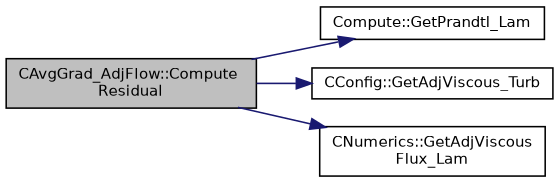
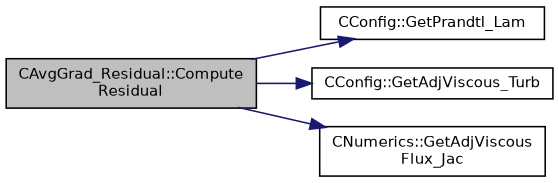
node "Compute::GetPrandtl_Lam": label "Compute::GetPrandtl_Lam" -> "CConfig::GetPrandtl_Lam"
node "CAvgGrad_AdjFlow::Compute Residual": label "CAvgGrad_AdjFlow::Compute Residual" -> "CAvgGrad_Residual::Compute Residual"
node "CNumerics::GetAdjViscous Flux_Lam": label "CNumerics::GetAdjViscous Flux_Lam" -> "CNumerics::GetAdjViscous Flux_Jac"
